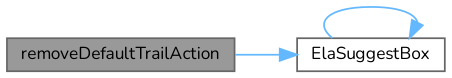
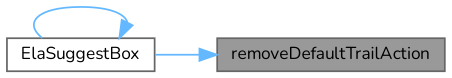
edge "removeDefaultTrailAction" -> "ElaSuggestBox": reversed
